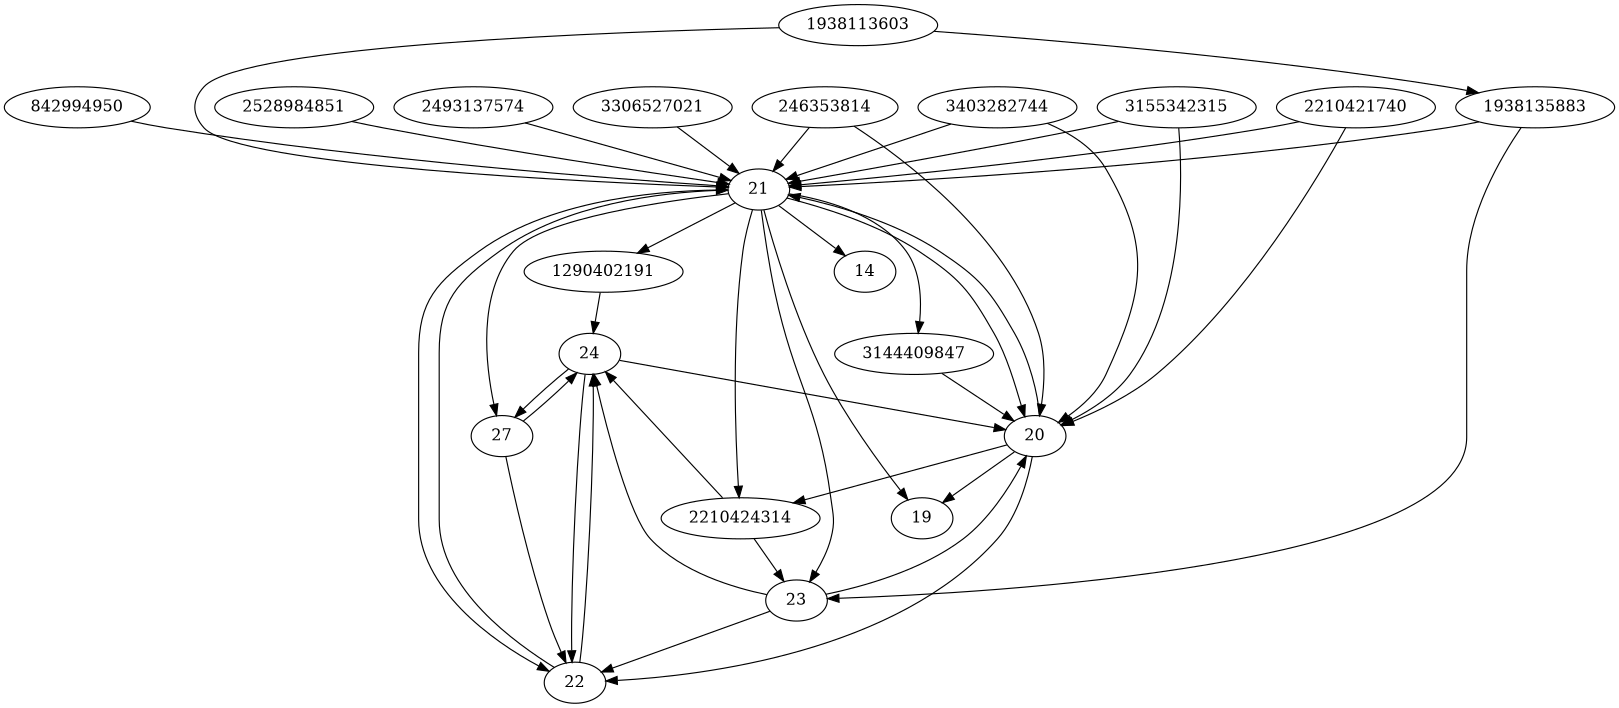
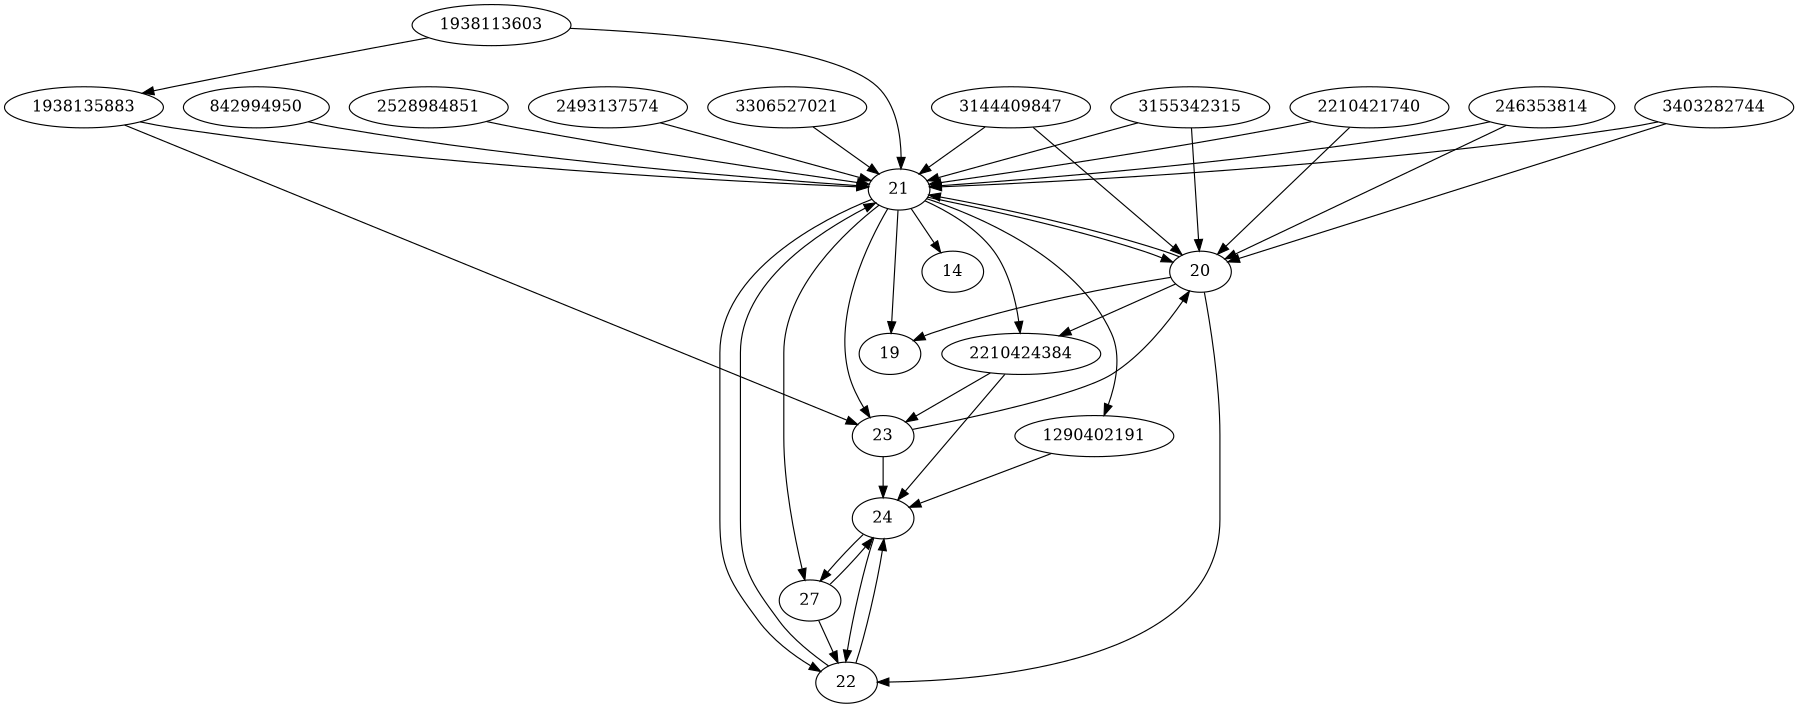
edge "21" -> "3144409847": reversed
edge "24" -> "20": removed
node "2210424314": label "2210424314" -> "2210424384"
edge "23" -> "22": removed
